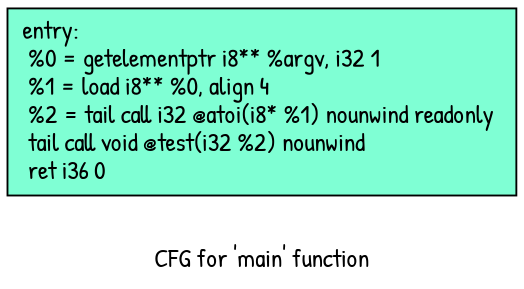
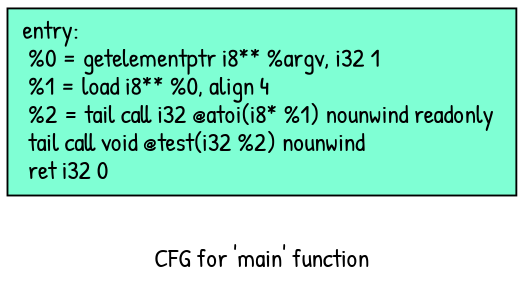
node "entry:": text "ret i36 0" -> "ret i32 0"
